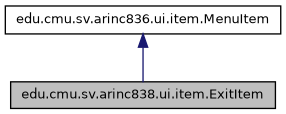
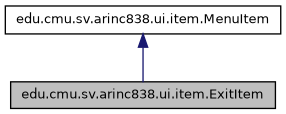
node "edu.cmu.sv.arinc836.ui.item.MenuItem": label "edu.cmu.sv.arinc836.ui.item.MenuItem" -> "edu.cmu.sv.arinc838.ui.item.MenuItem"
